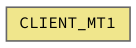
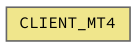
node "CLIENT_MT1": label "CLIENT_MT1" -> "CLIENT_MT4"
